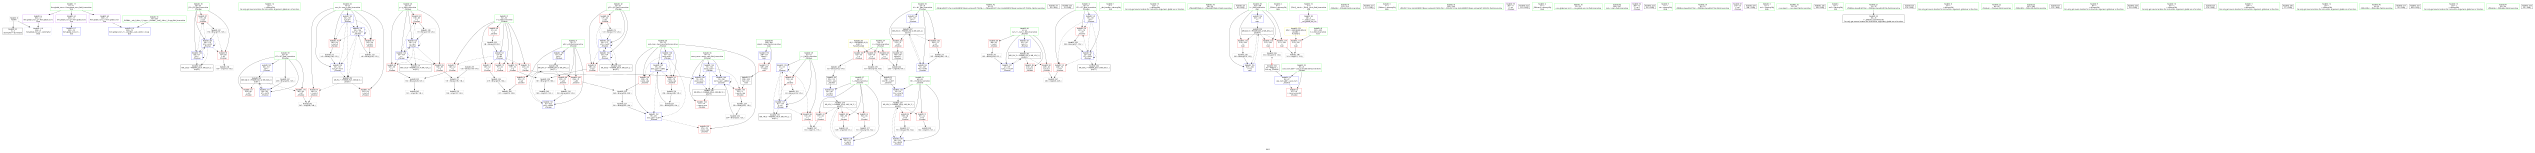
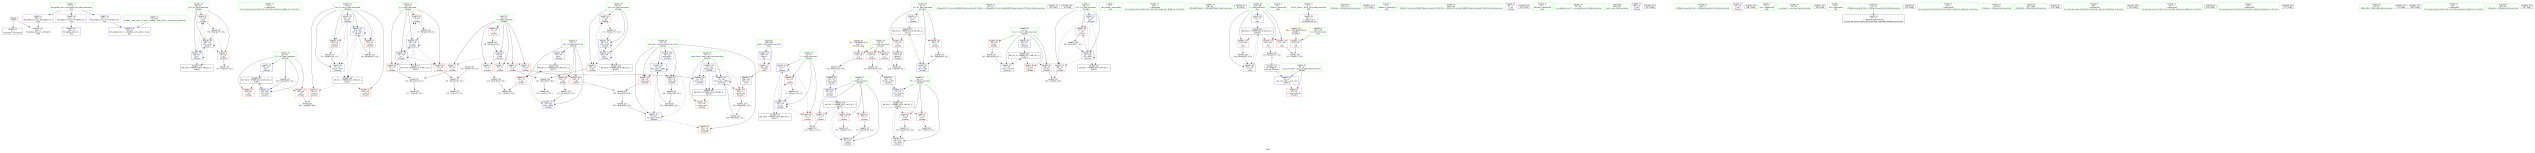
node "NodeID: 5": removed
node "NodeID: 12": removed
